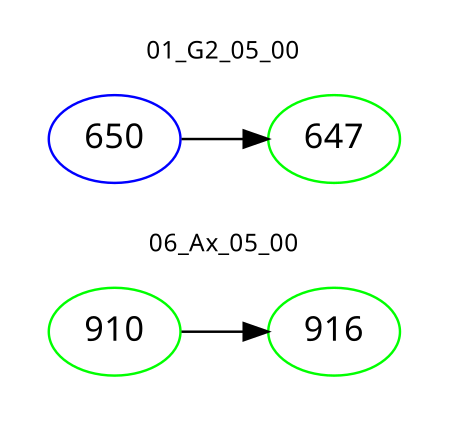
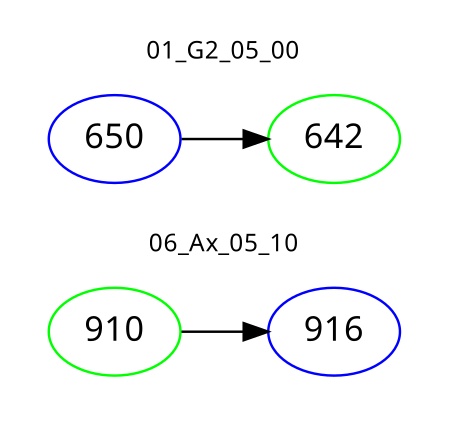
node "647": label "647" -> "642"
cluster "06_Ax_05_00": label "06_Ax_05_00" -> "06_Ax_05_10"
node "916": color green -> blue
